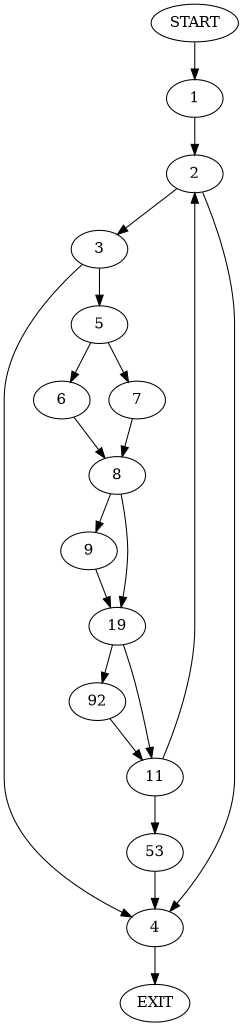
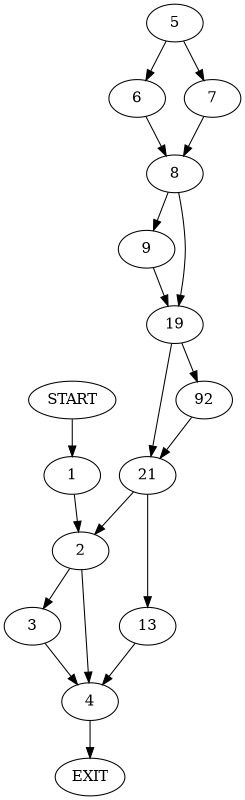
edge "3" -> "5": removed
node "11": label "11" -> "21"
node "53": label "53" -> "13"
